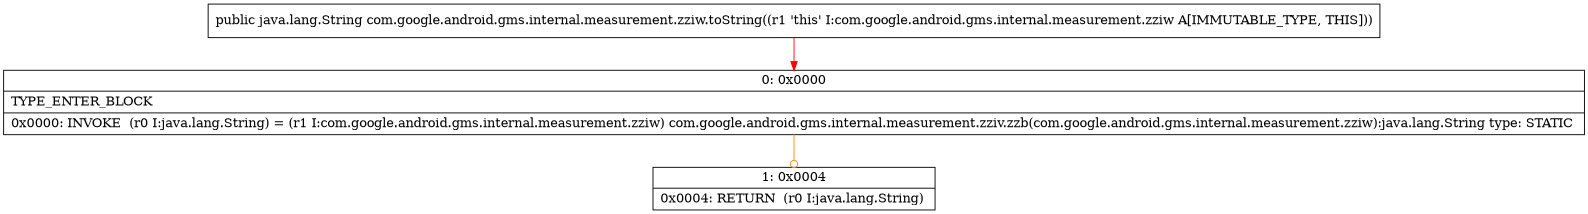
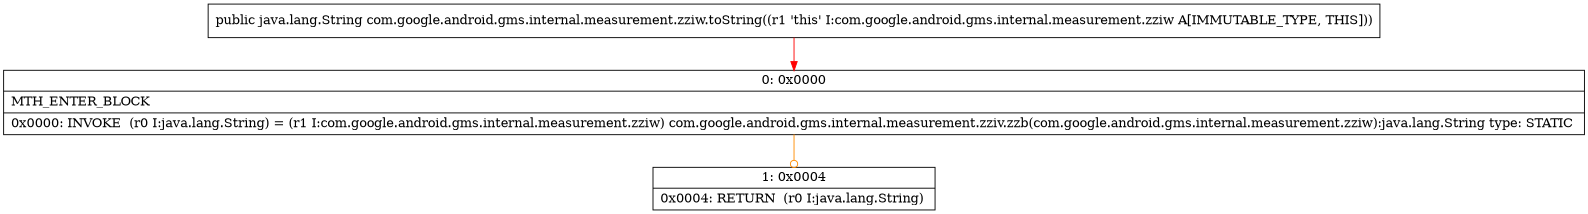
node "0: 0x0000": text "TYPE_ENTER_BLOCK" -> "MTH_ENTER_BLOCK"
